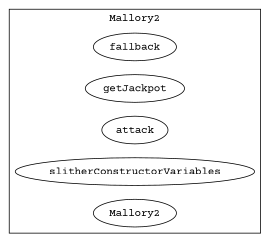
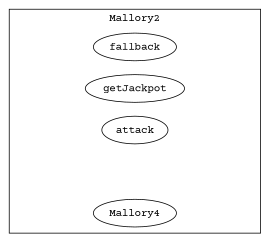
node "slitherConstructorVariables": removed
node "Mallory2": label "Mallory2" -> "Mallory4"
